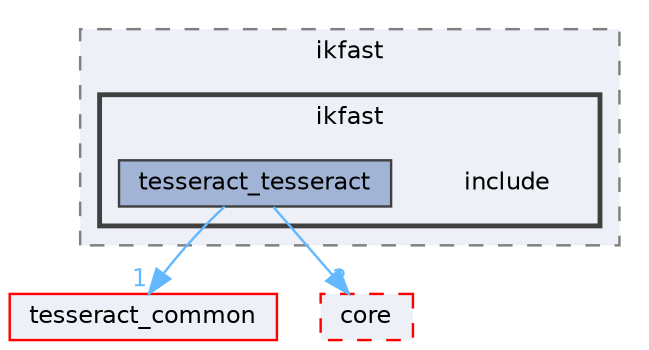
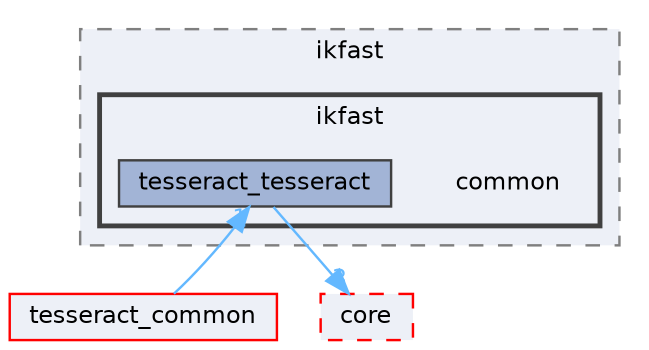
node "include": label "include" -> "common"
edge "tesseract_tesseract" -> "tesseract_common": reversed
